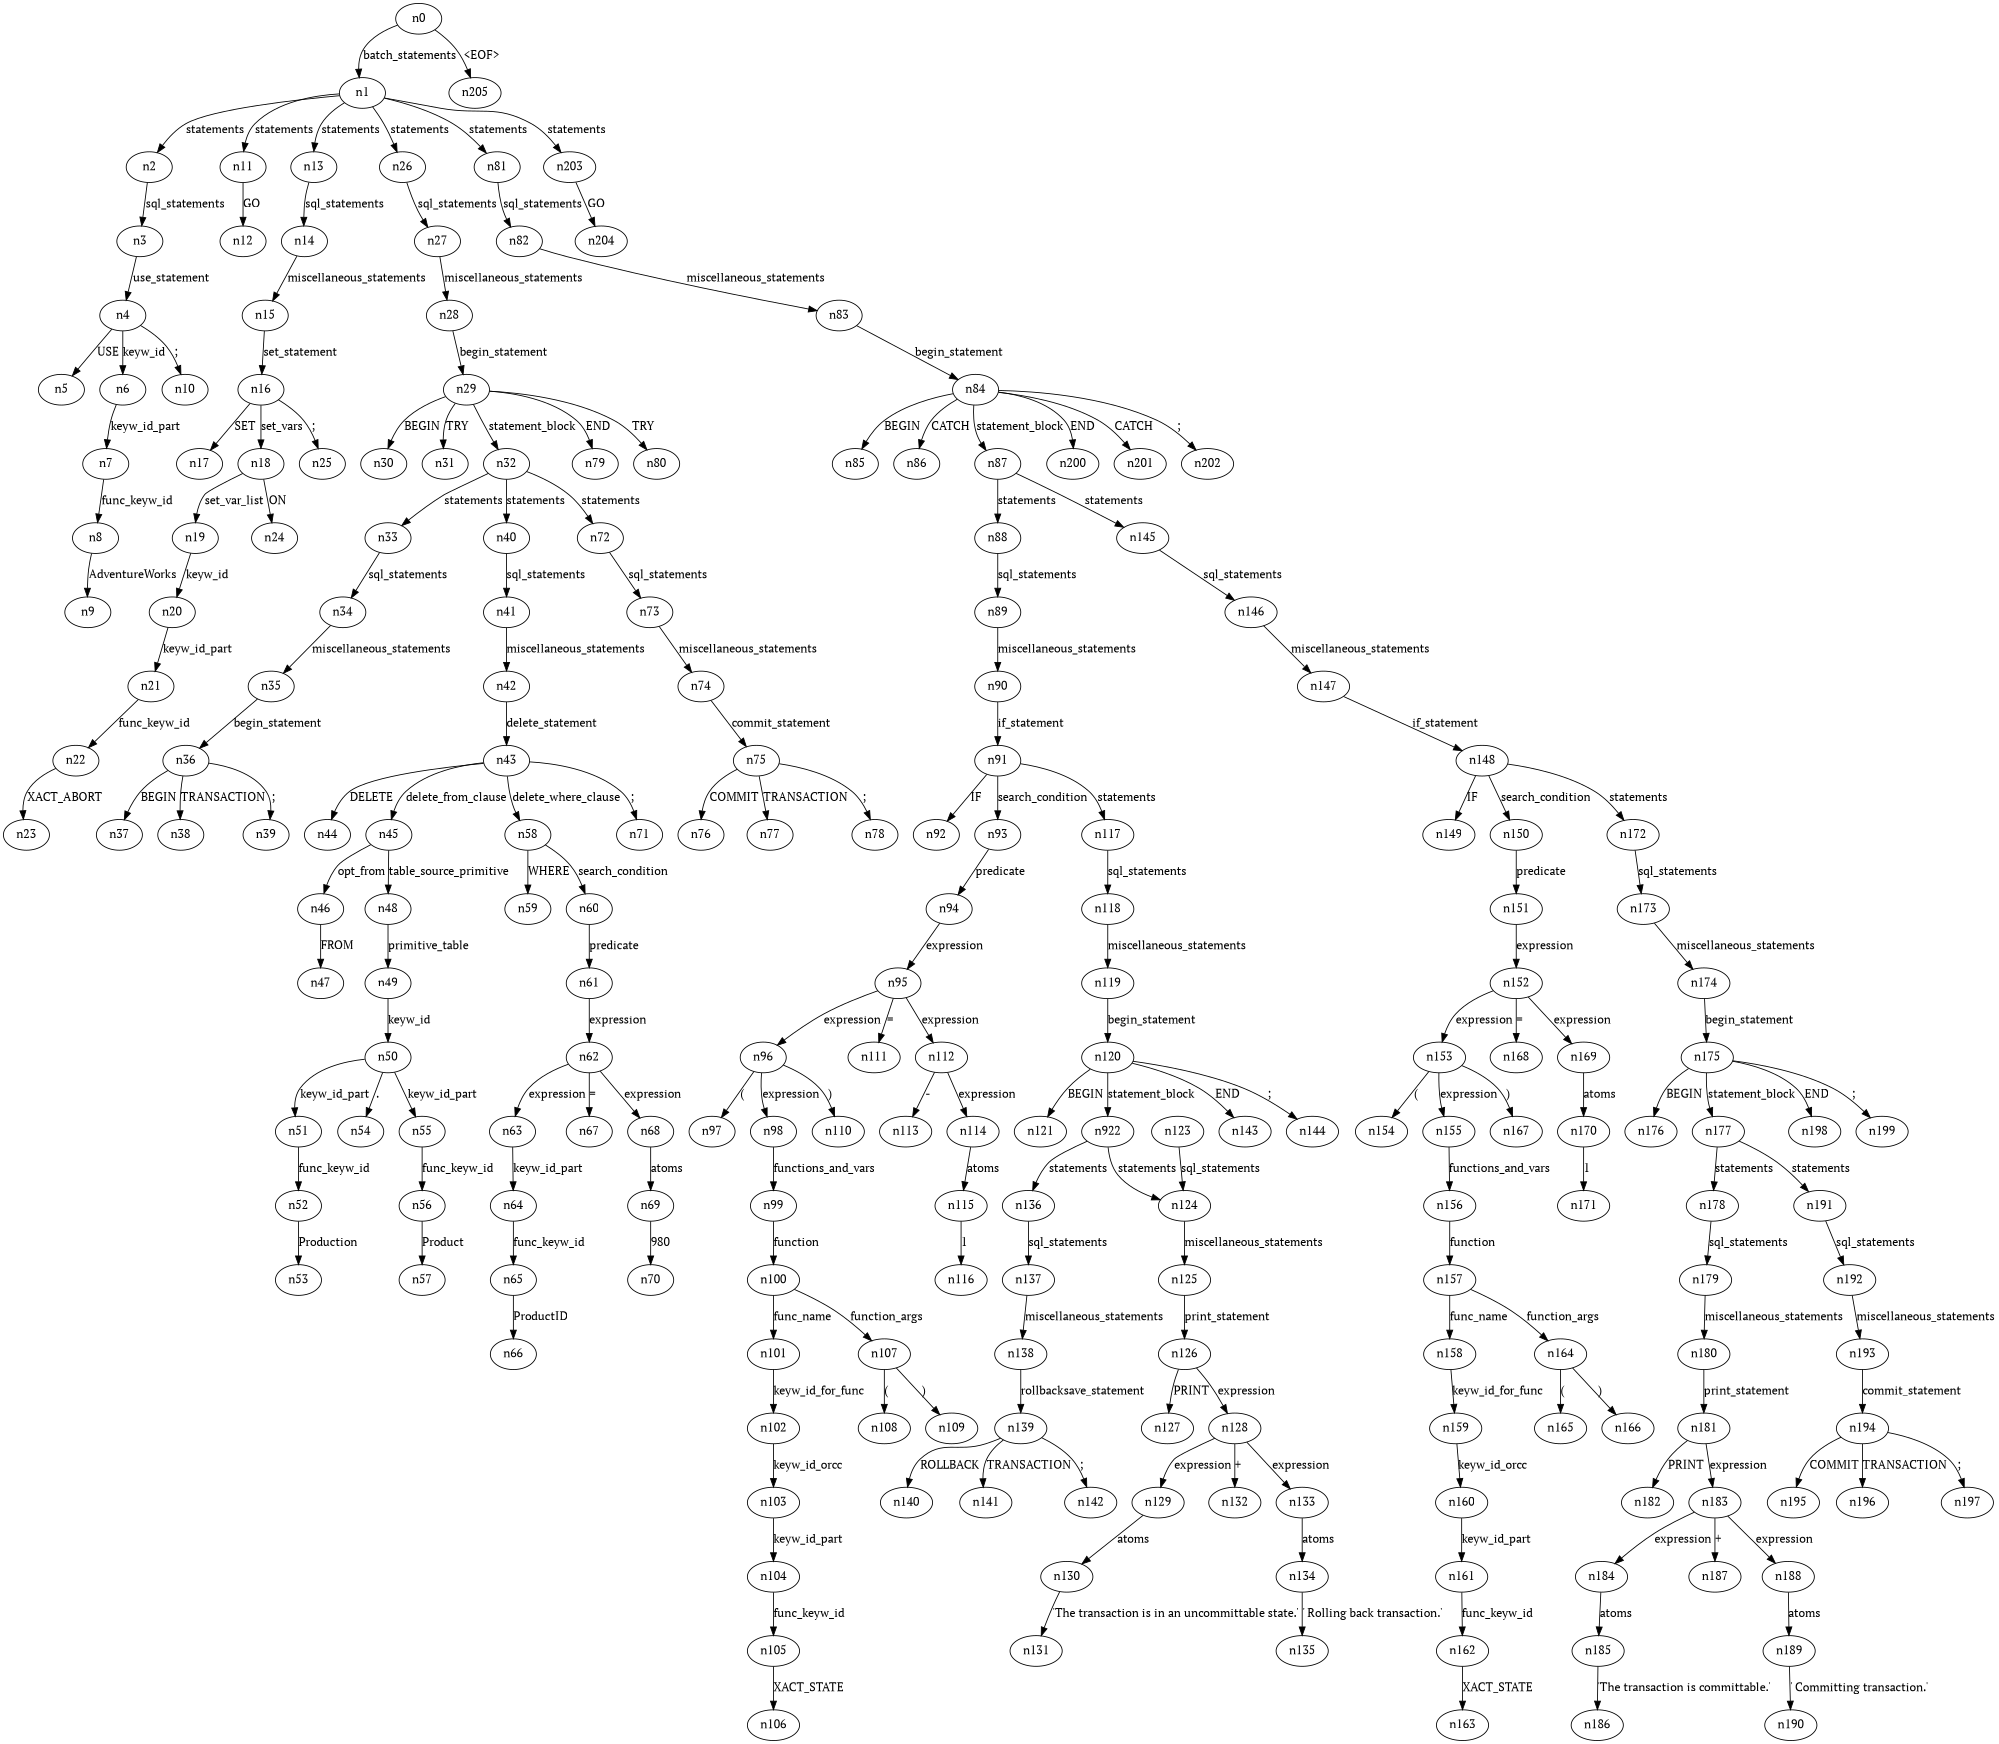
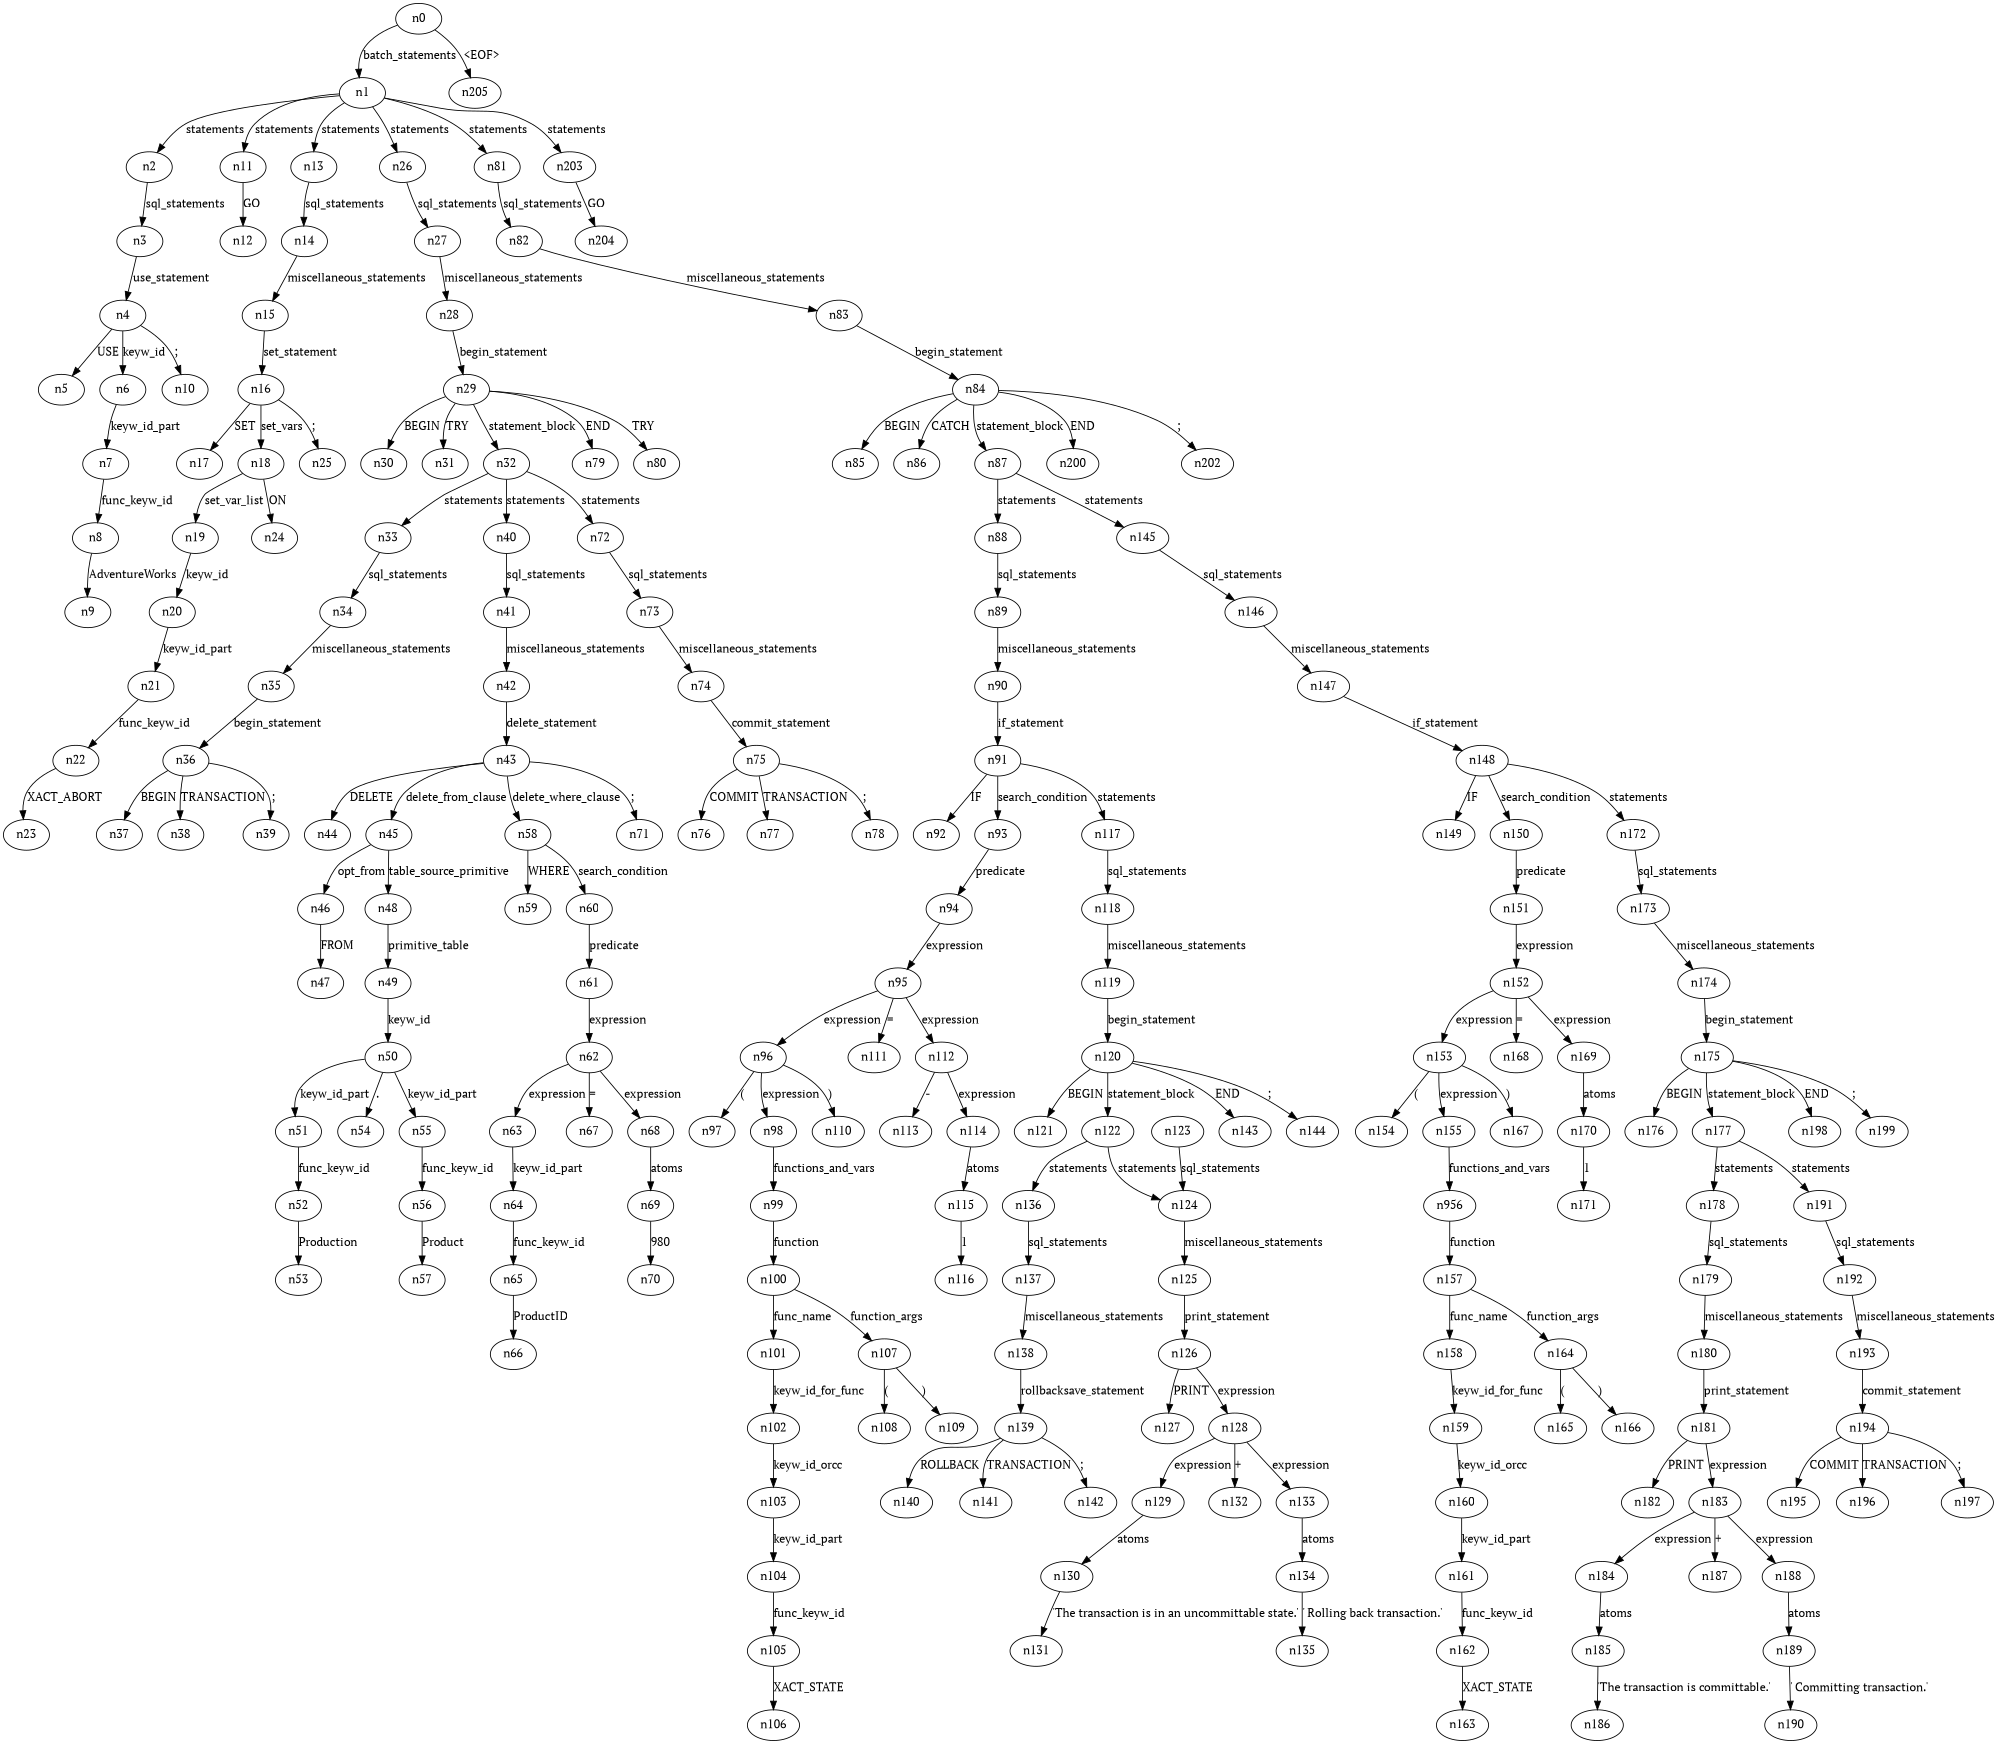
node "n201": removed
node "n922": label "n922" -> "n122"
node "n156": label "n156" -> "n956"
